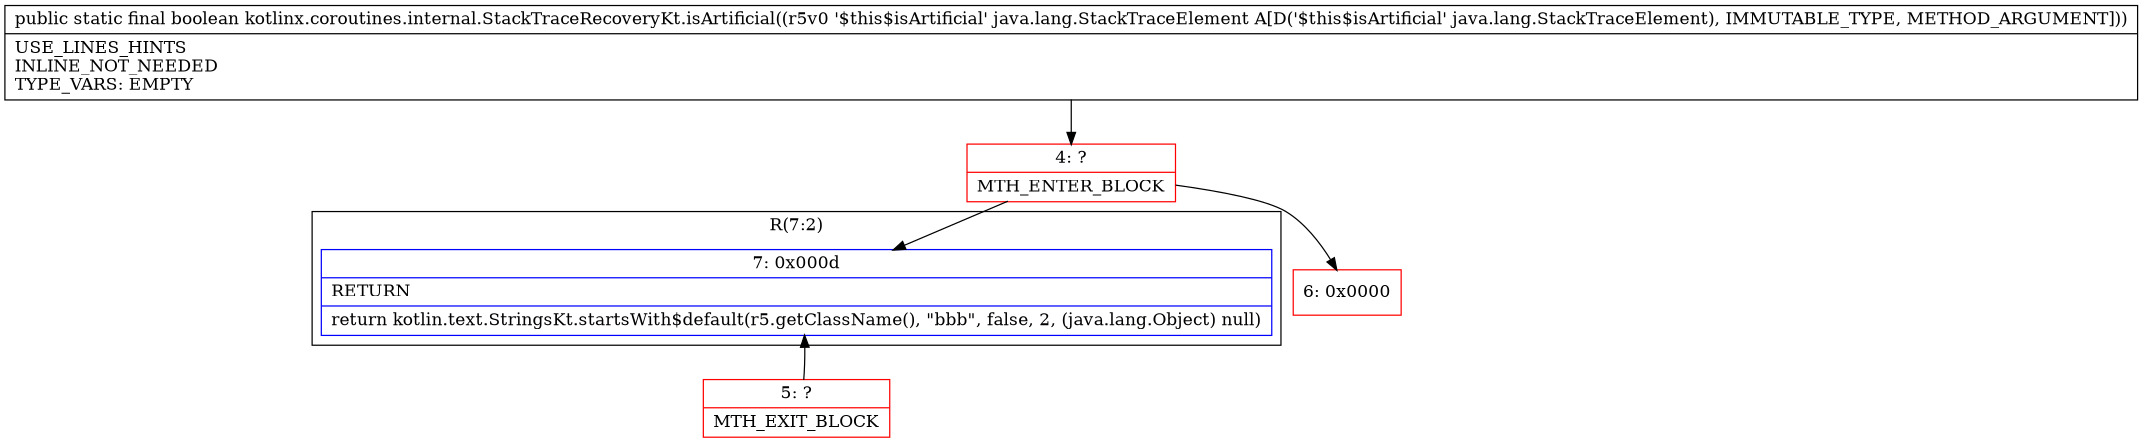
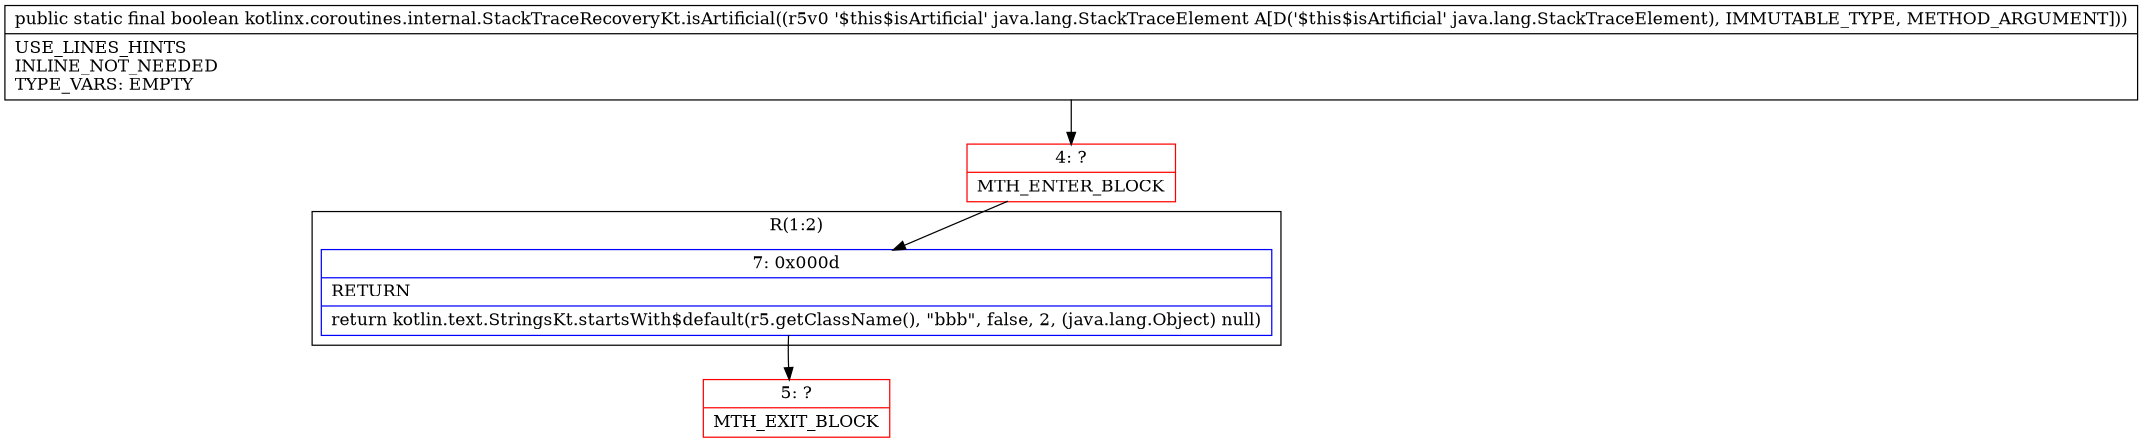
cluster "R(7:2)": label "R(7:2)" -> "R(1:2)"
node "6: 0x0000": removed
edge "5: ?" -> "7: 0x000d": reversed
